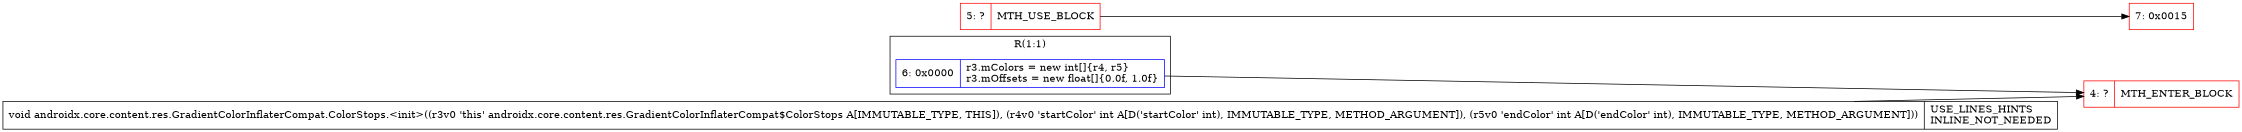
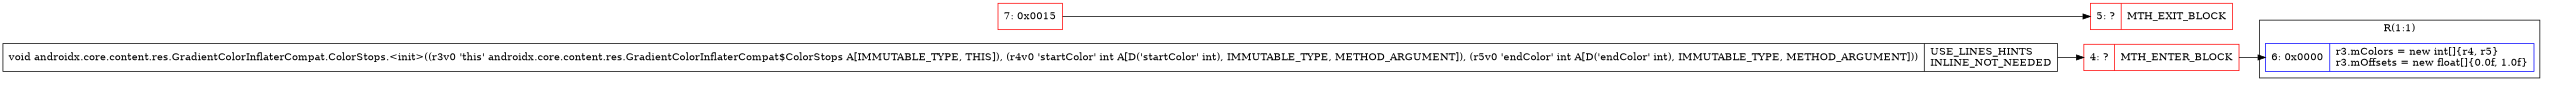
node "5: ?": text "MTH_USE_BLOCK" -> "MTH_EXIT_BLOCK"
edge "5: ?" -> "7: 0x0015": reversed
edge "6: 0x0000" -> "4: ?": reversed
